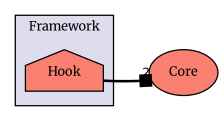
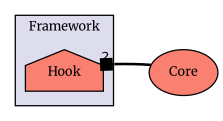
edge "Hook" -> "Core": reversed
